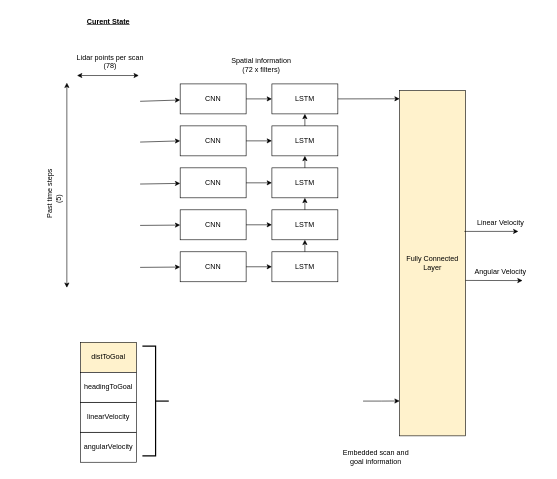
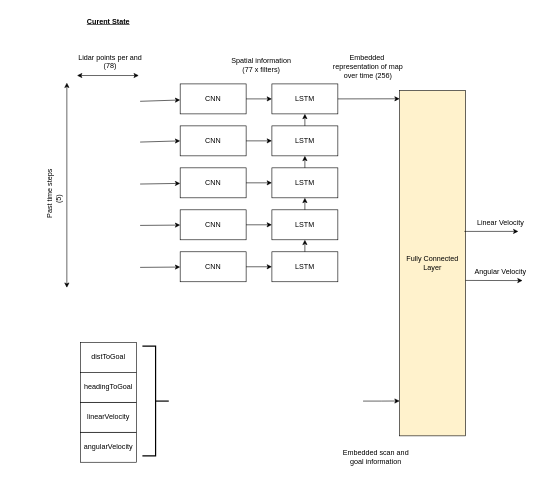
node "Lidar points per scan": label "Lidar points per scan" -> "Lidar points per and"
node "Spatial information (72 x filters)": label "Spatial information (72 x filters)" -> "Spatial information (77 x filters)"
node "Embedded representation of map over time (256)": added
node "distToGoal": fillcolor #fff2cc -> #ffffff
